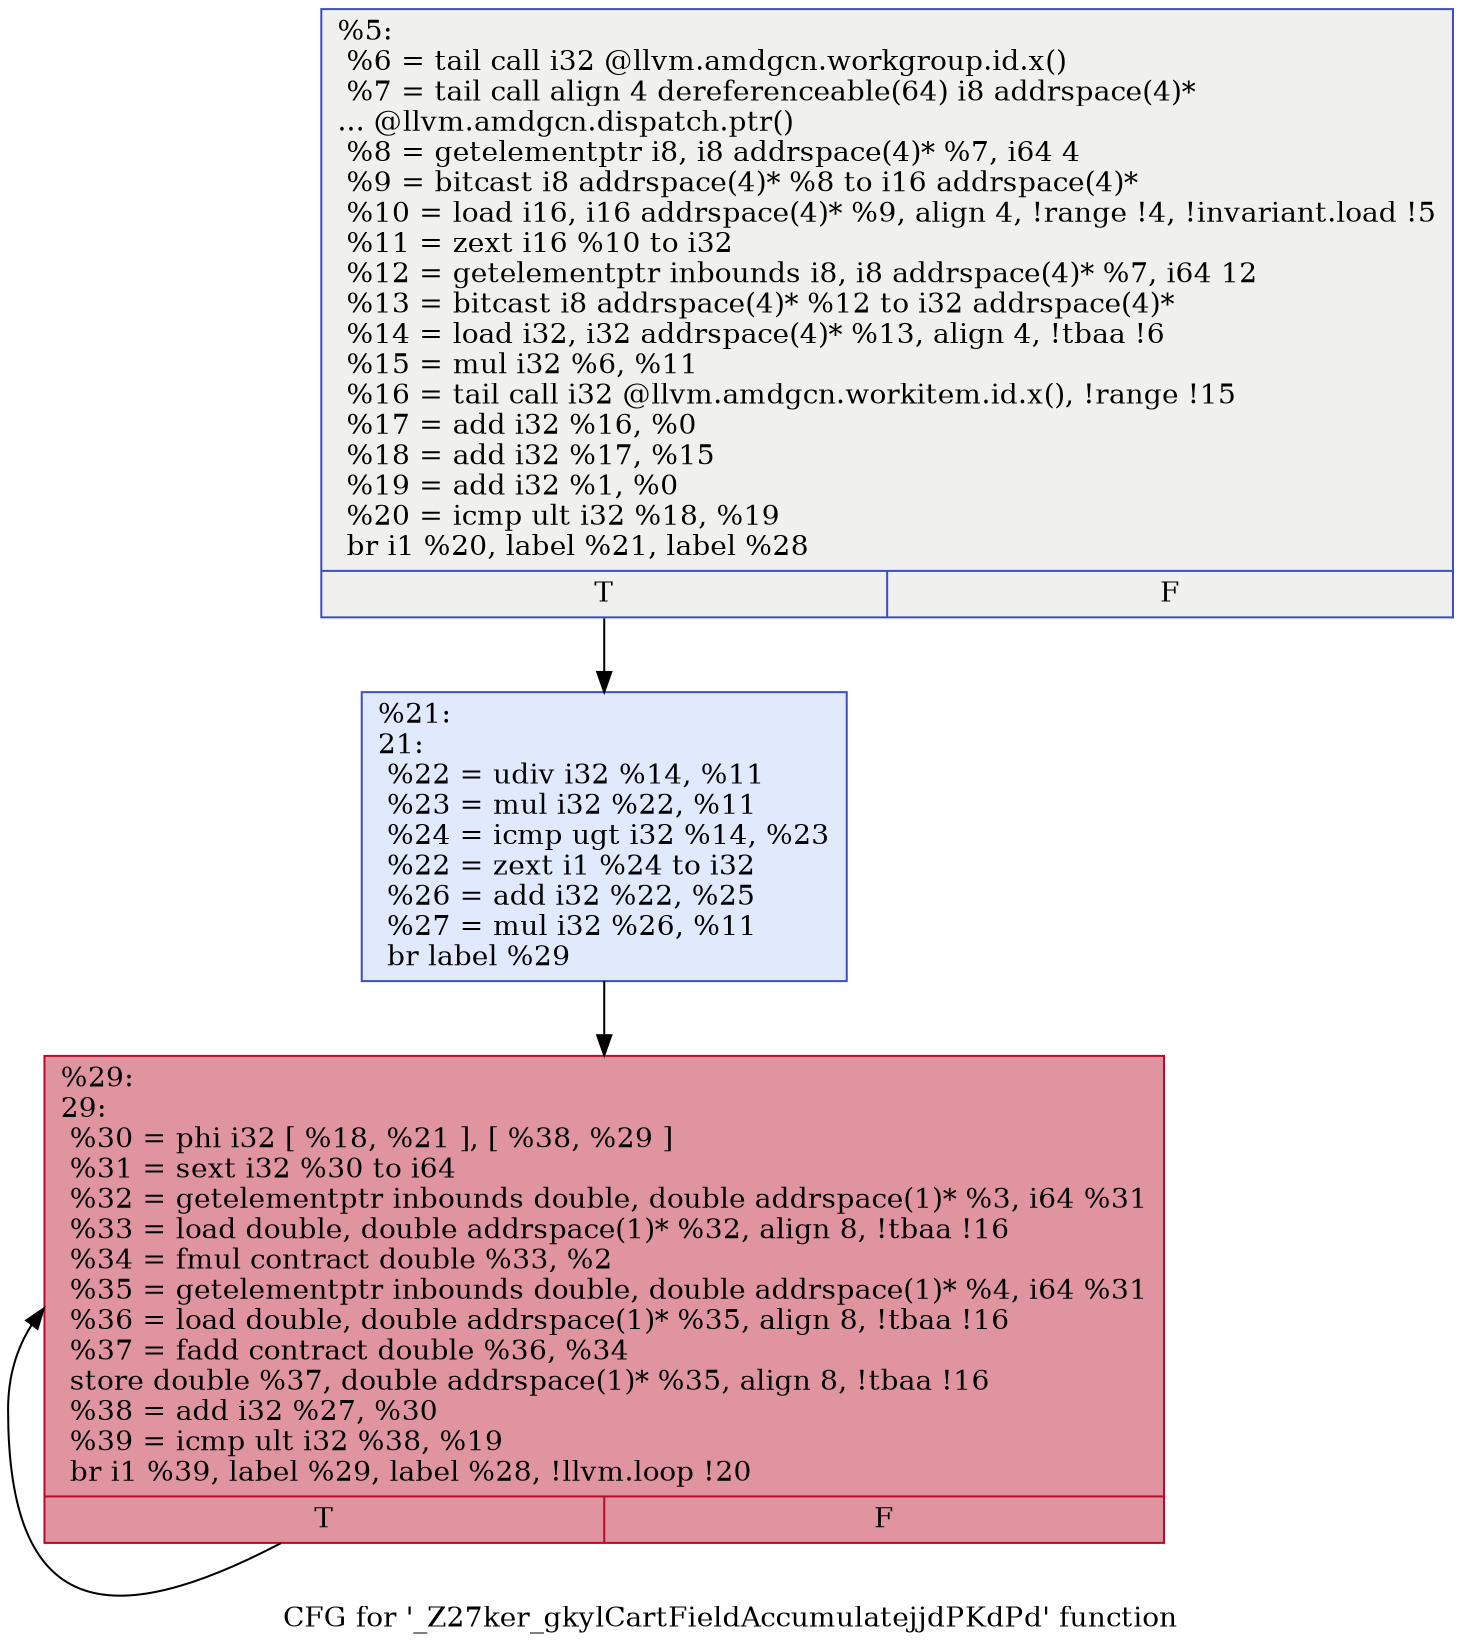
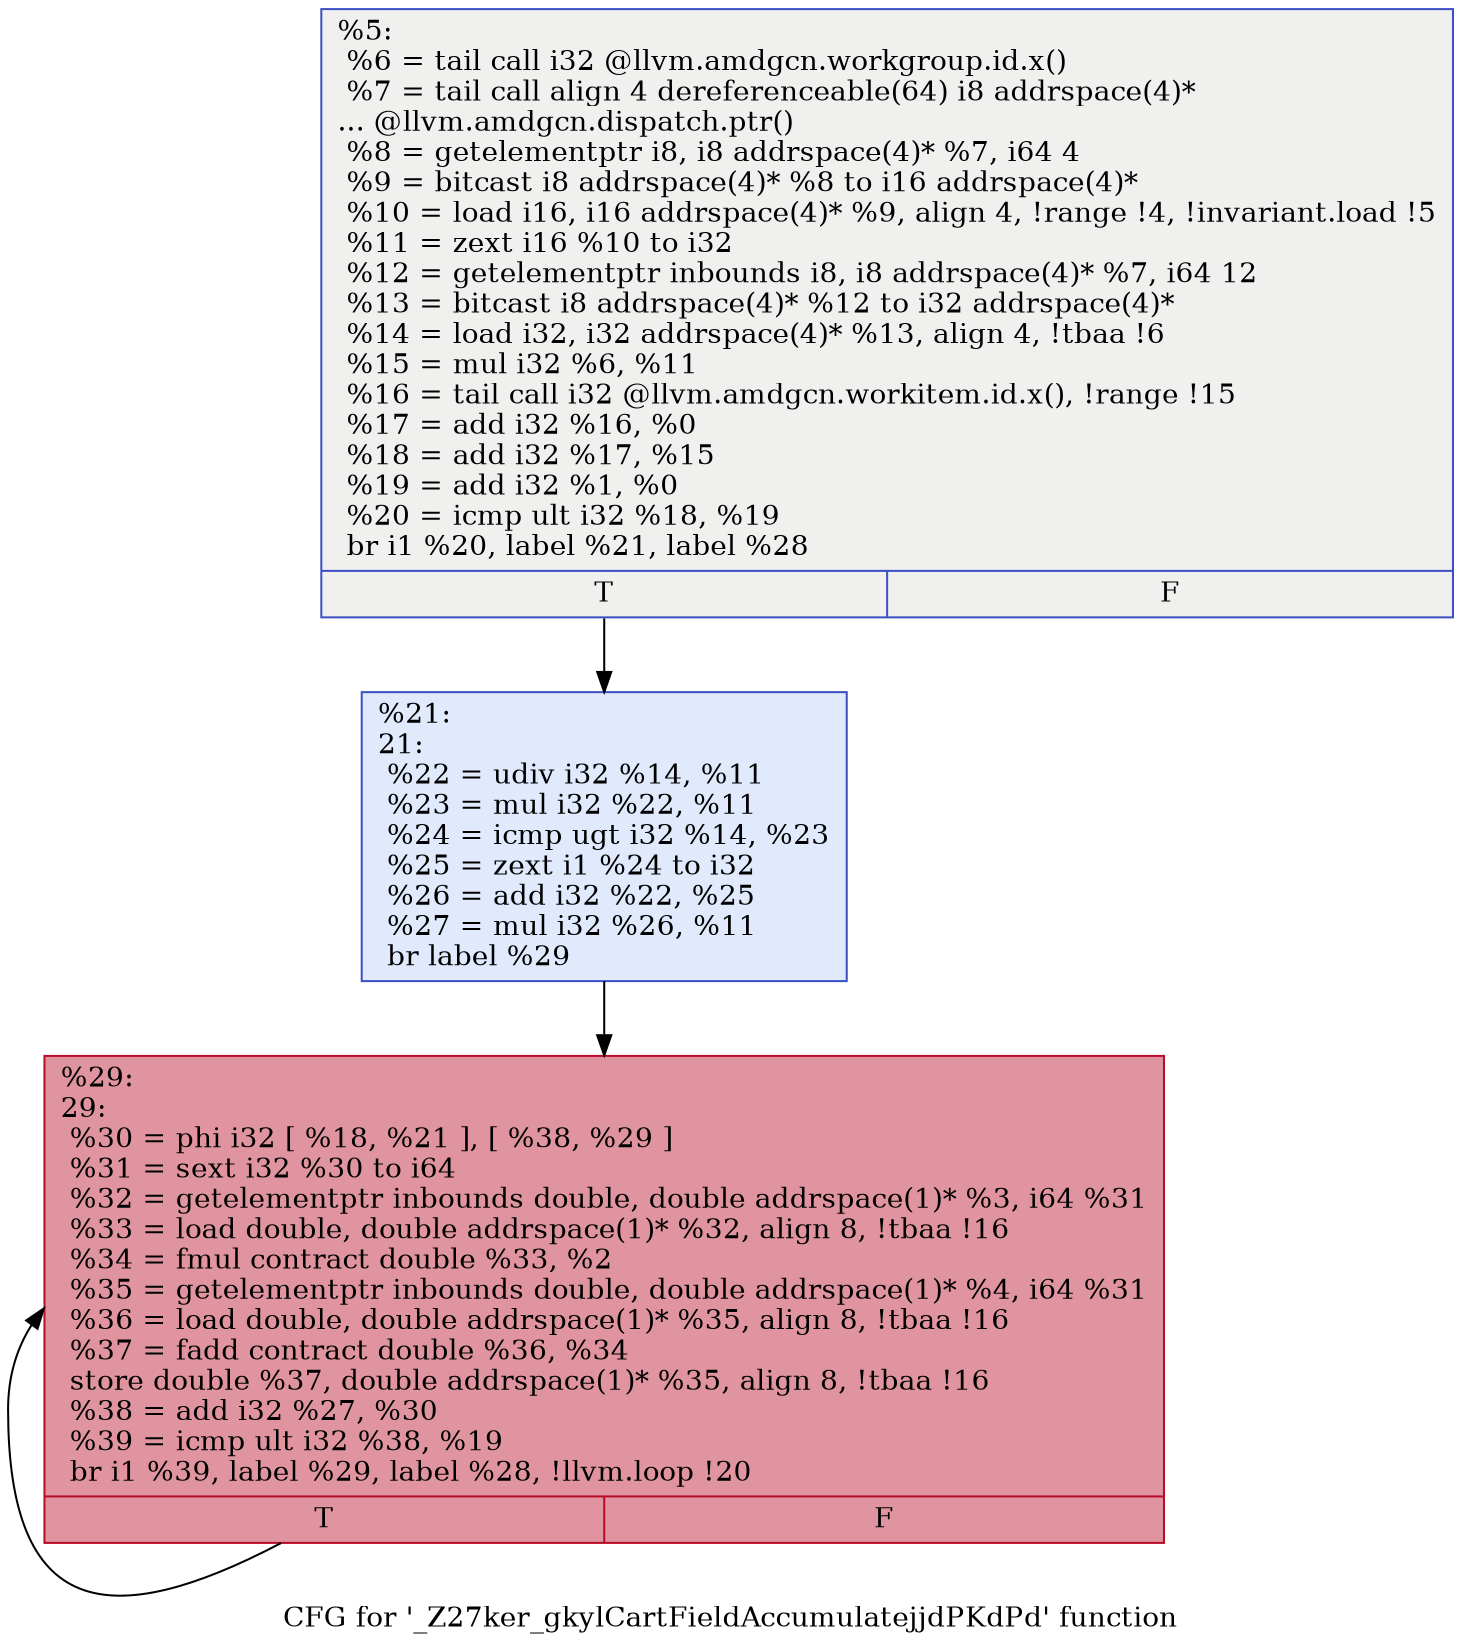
node "%21:": text "%22 = zext i1 %24 to i32" -> "%25 = zext i1 %24 to i32"
